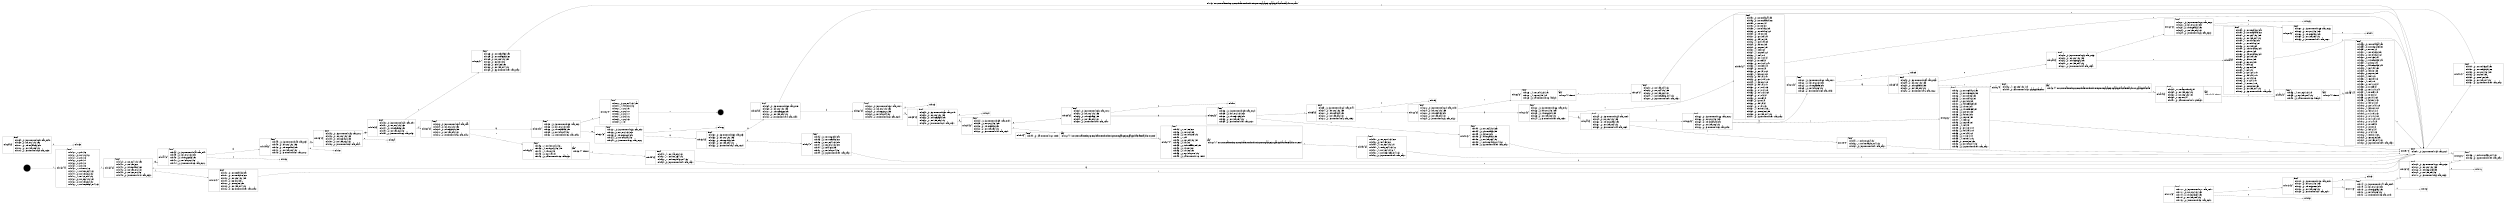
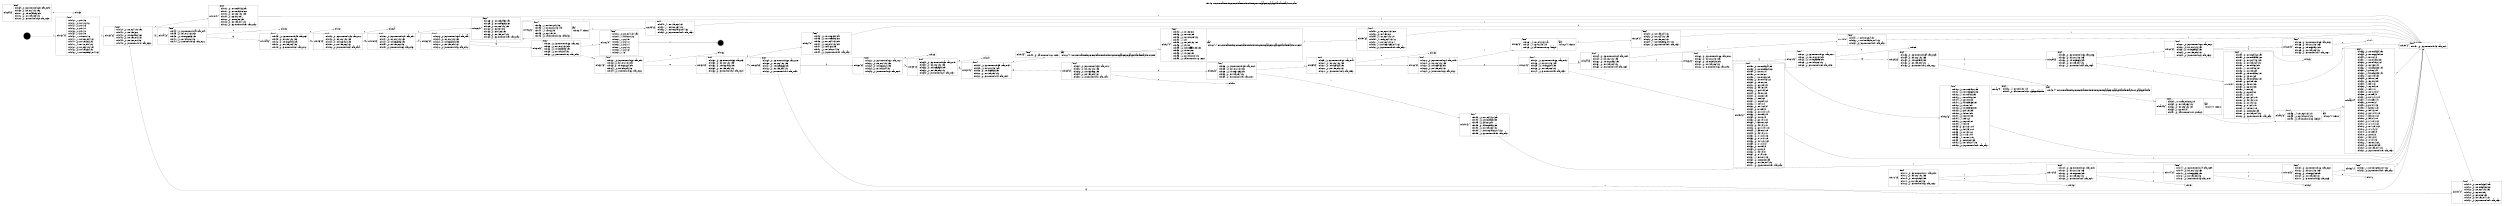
edge "0x401e91 [5]" -> "0x401b35 [12]": reversed
